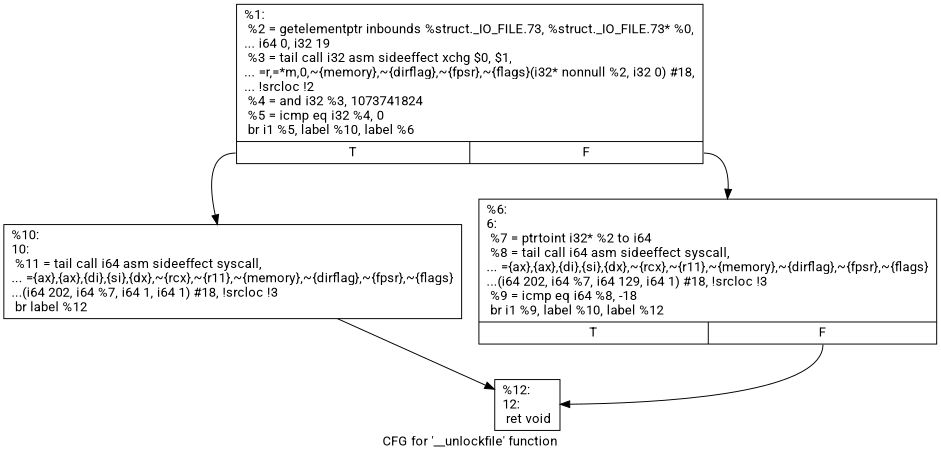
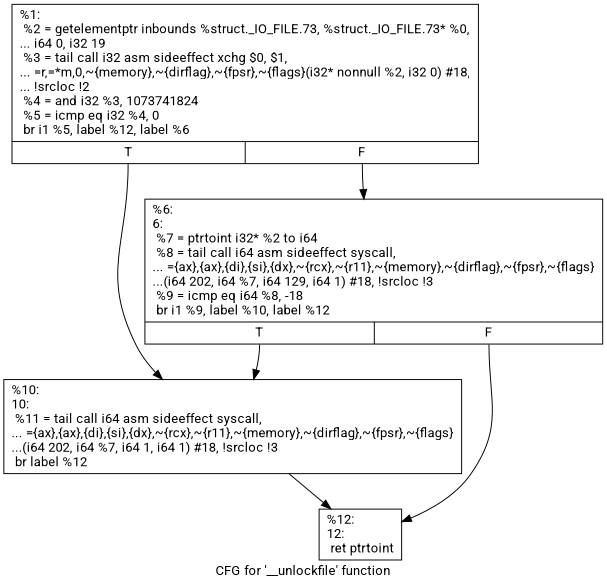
node "%1:": text "br i1 %5, label %10, label %6" -> "br i1 %5, label %12, label %6"
edge "%6:" -> "%10:": added
node "%12:": text "ret void" -> "ret ptrtoint"
